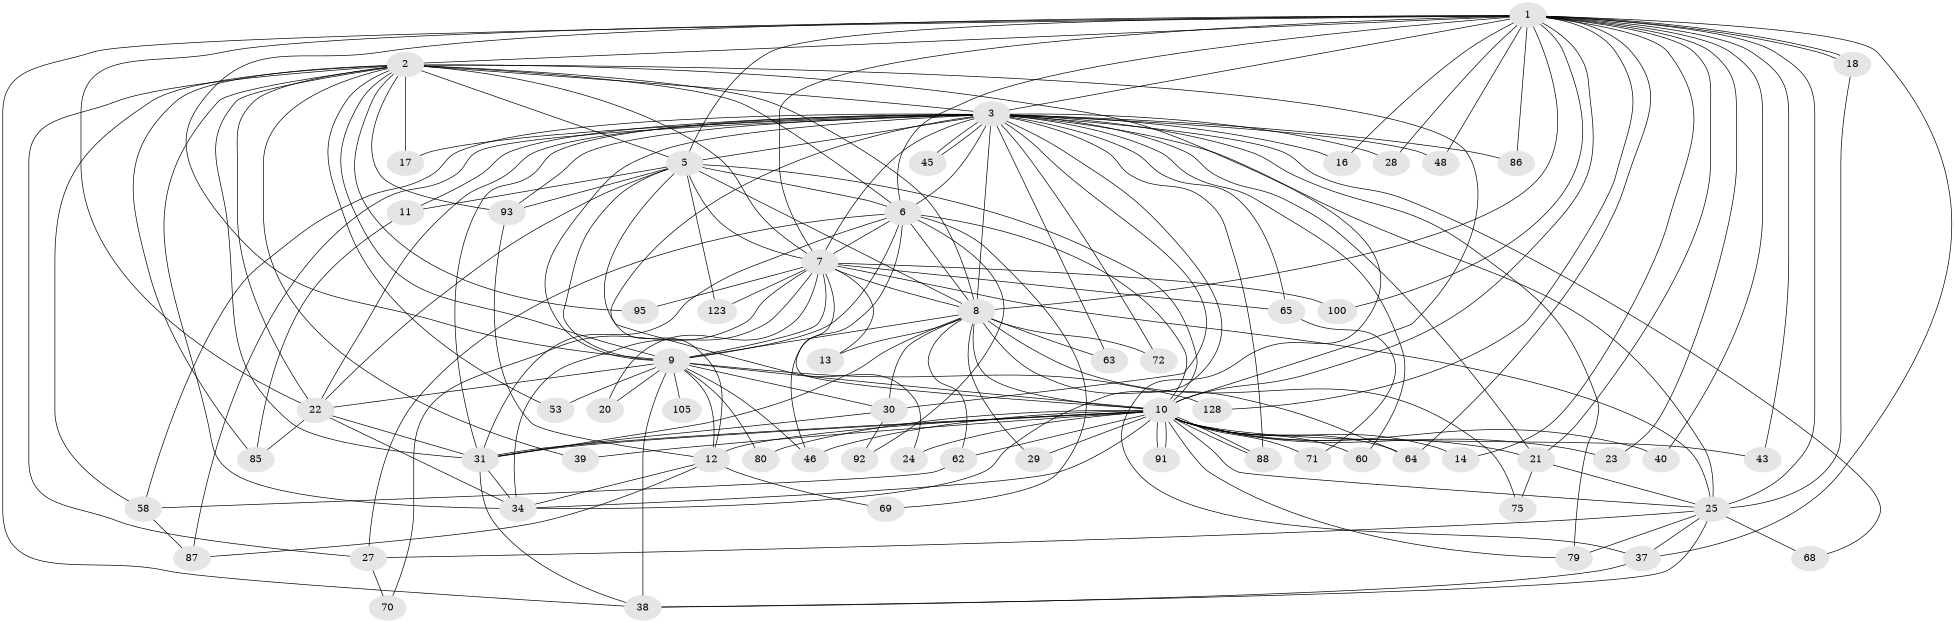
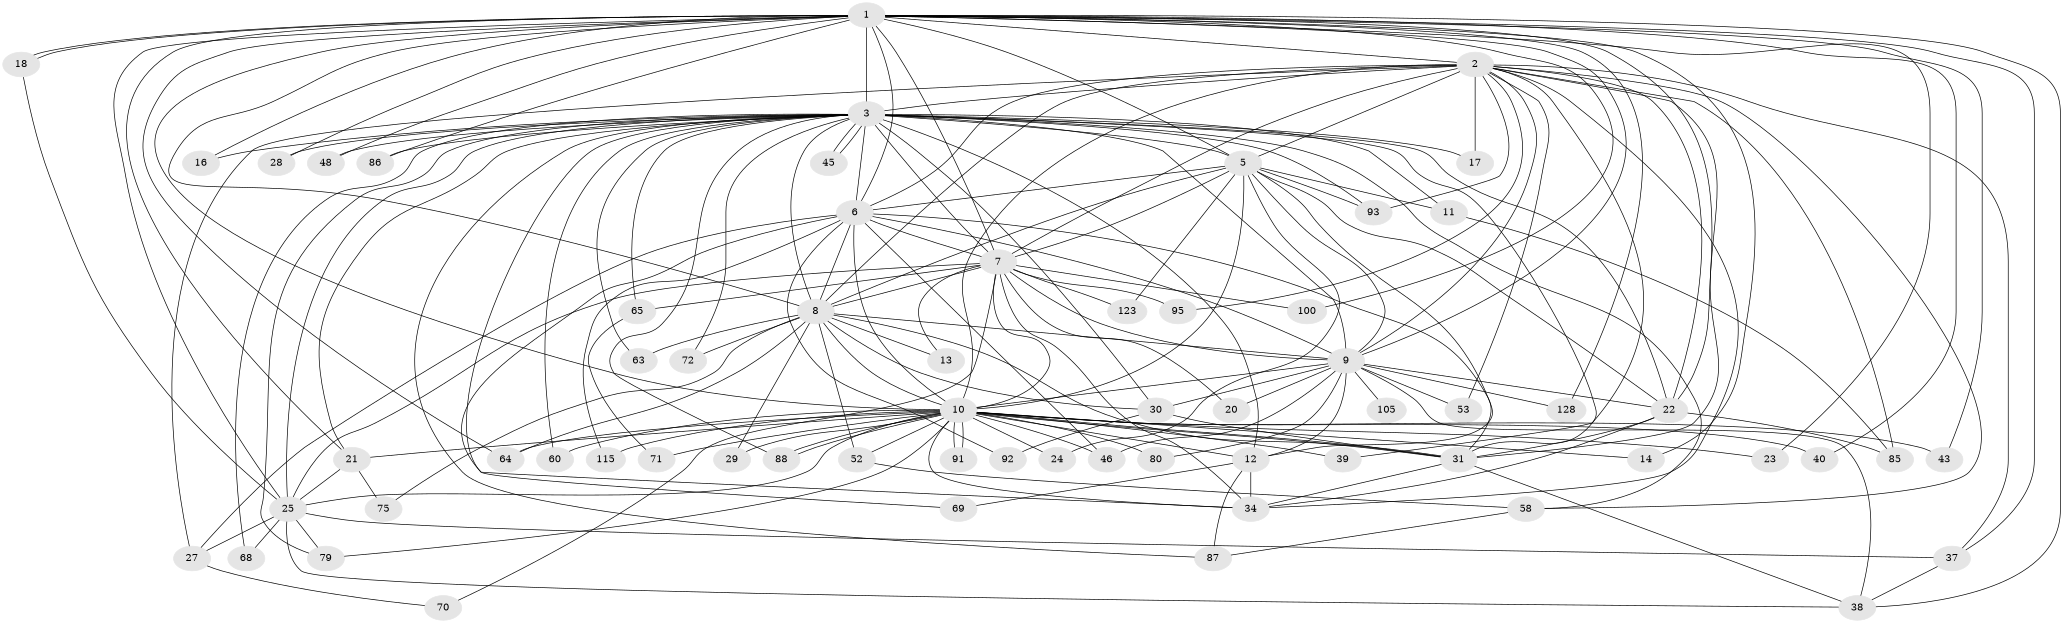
edge "93" -- "12": now "5" -- "12"
node "115": added
node "62": label "62" -> "52"
